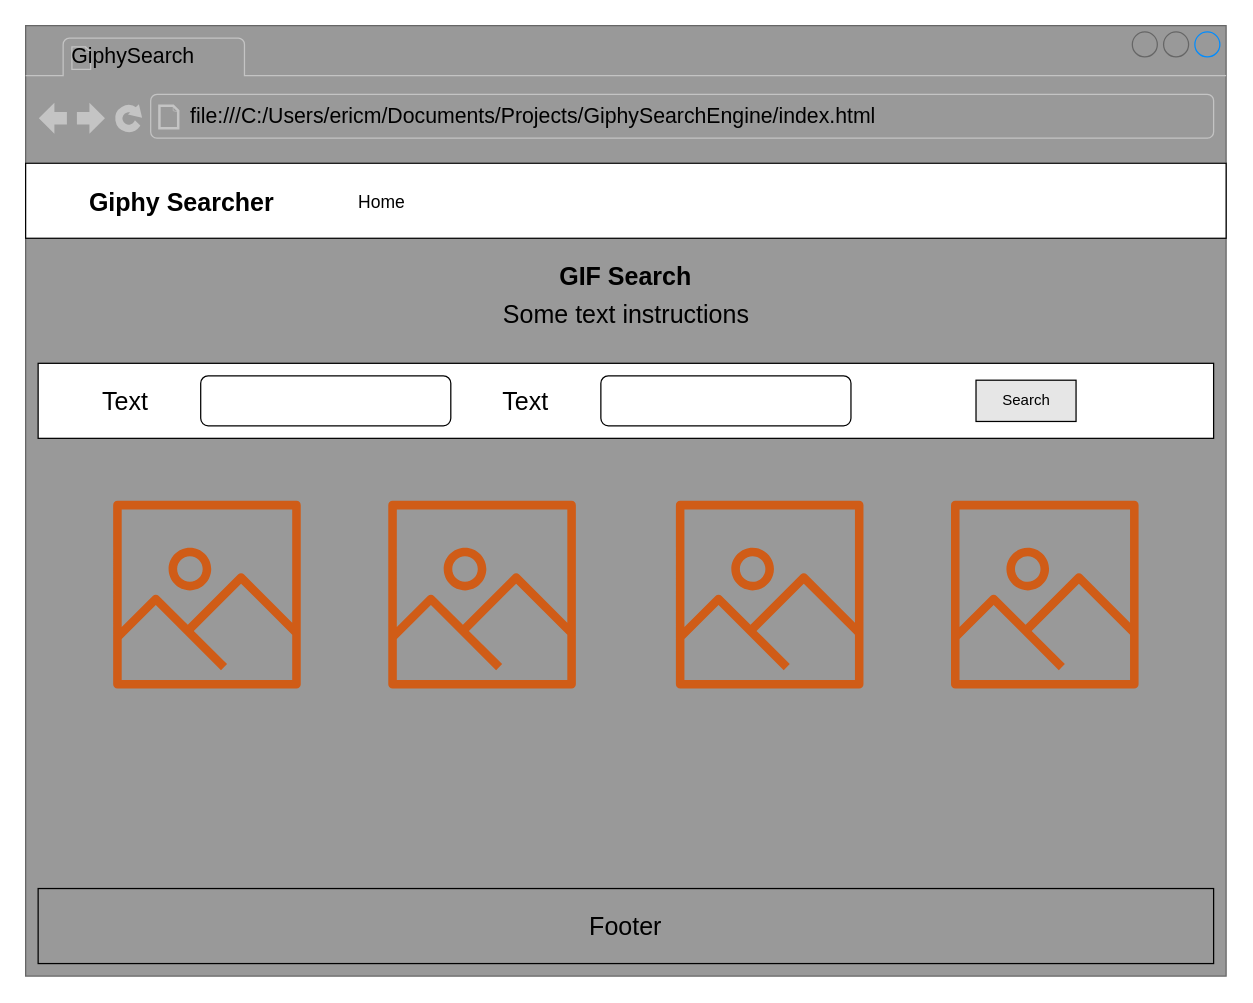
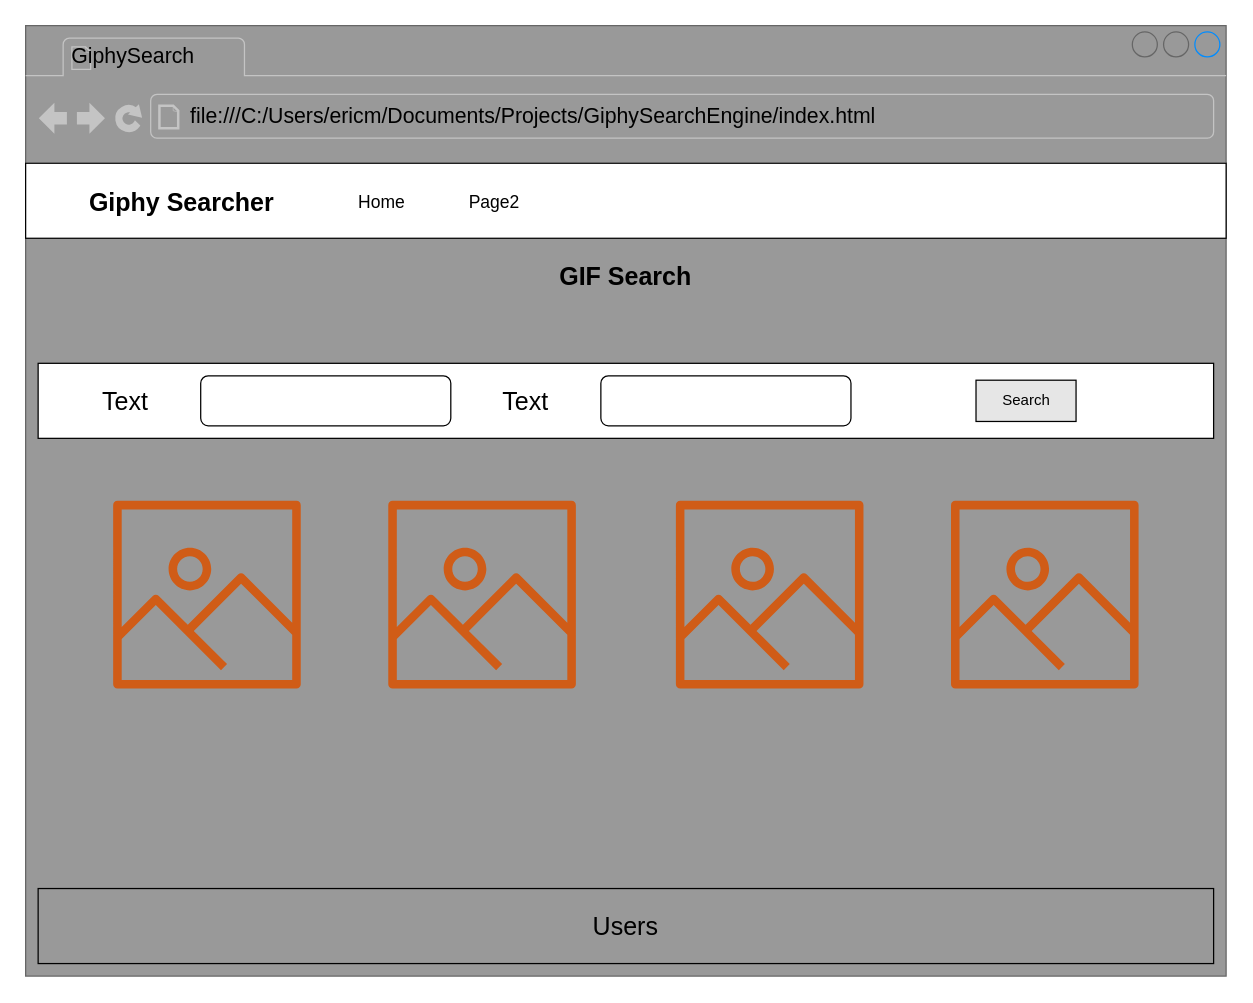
node "Page2": added
node "Some text instructions": removed
node "Footer": label "Footer" -> "Users"
